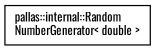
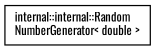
node "pallas::internal::Random NumberGenerator< double >": label "pallas::internal::Random NumberGenerator< double >" -> "internal::internal::Random NumberGenerator< double >"
